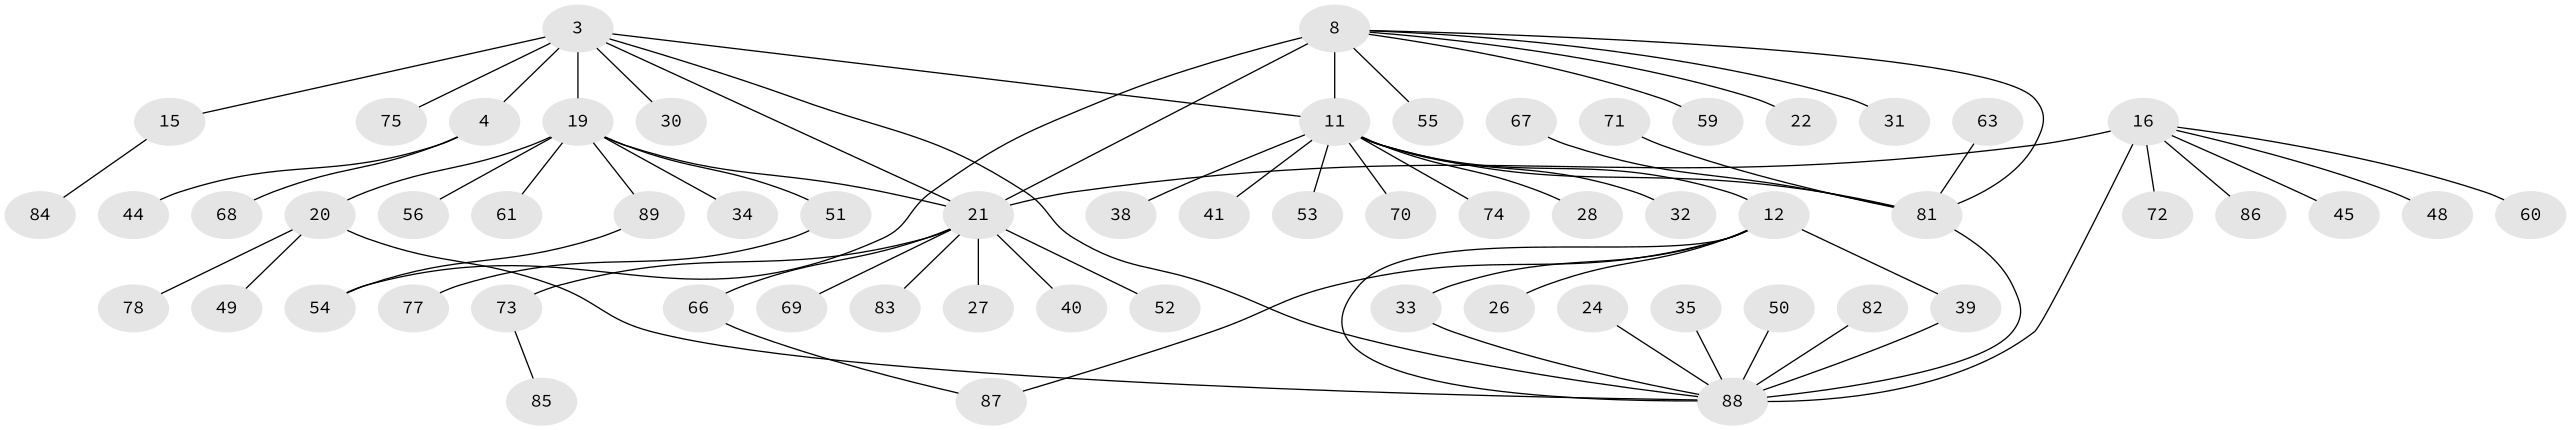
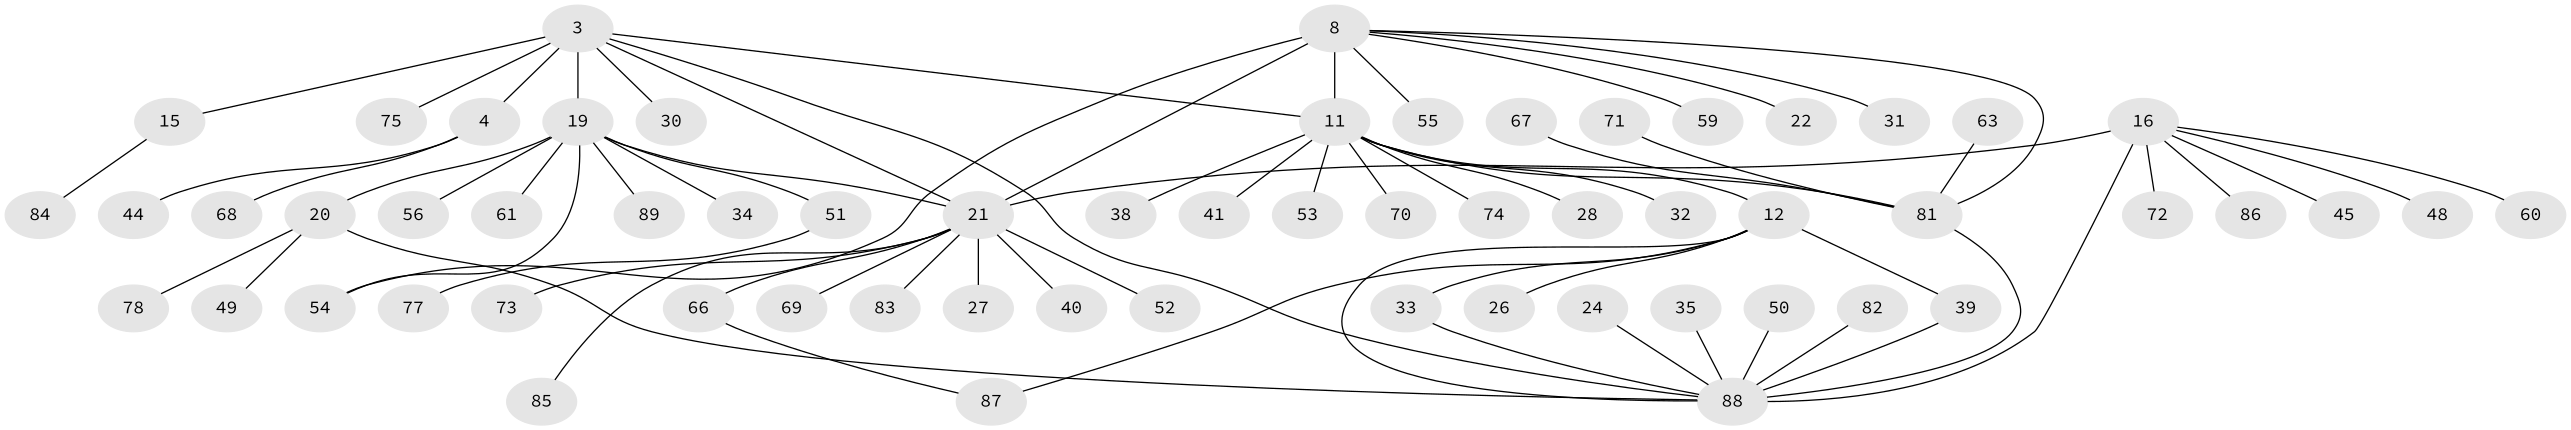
edge "89" -- "54": now "19" -- "54"
edge "73" -- "85": now "21" -- "85"
